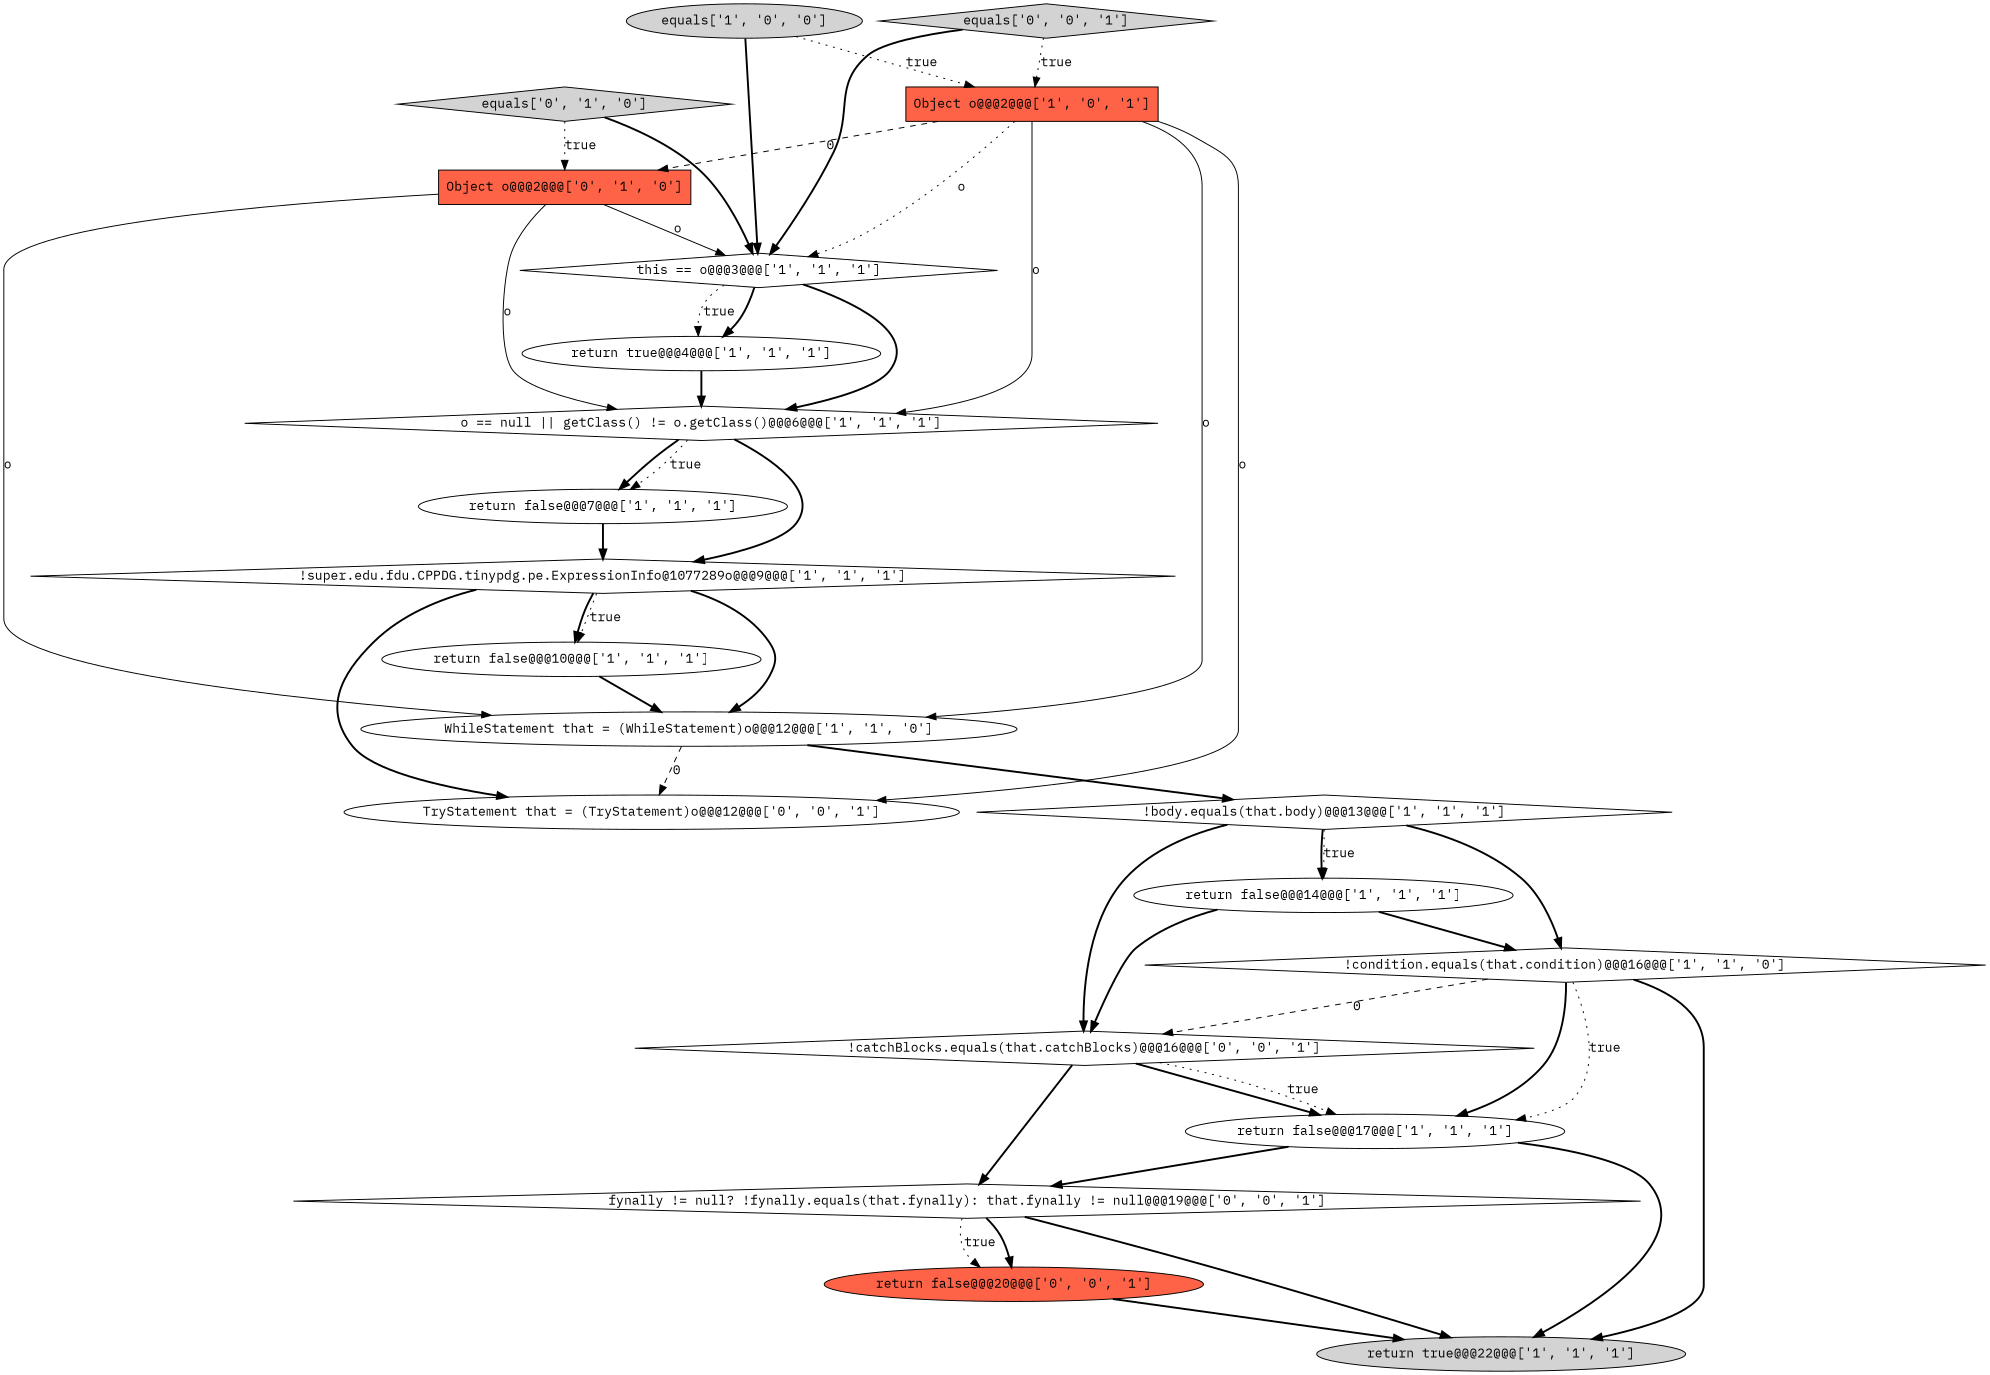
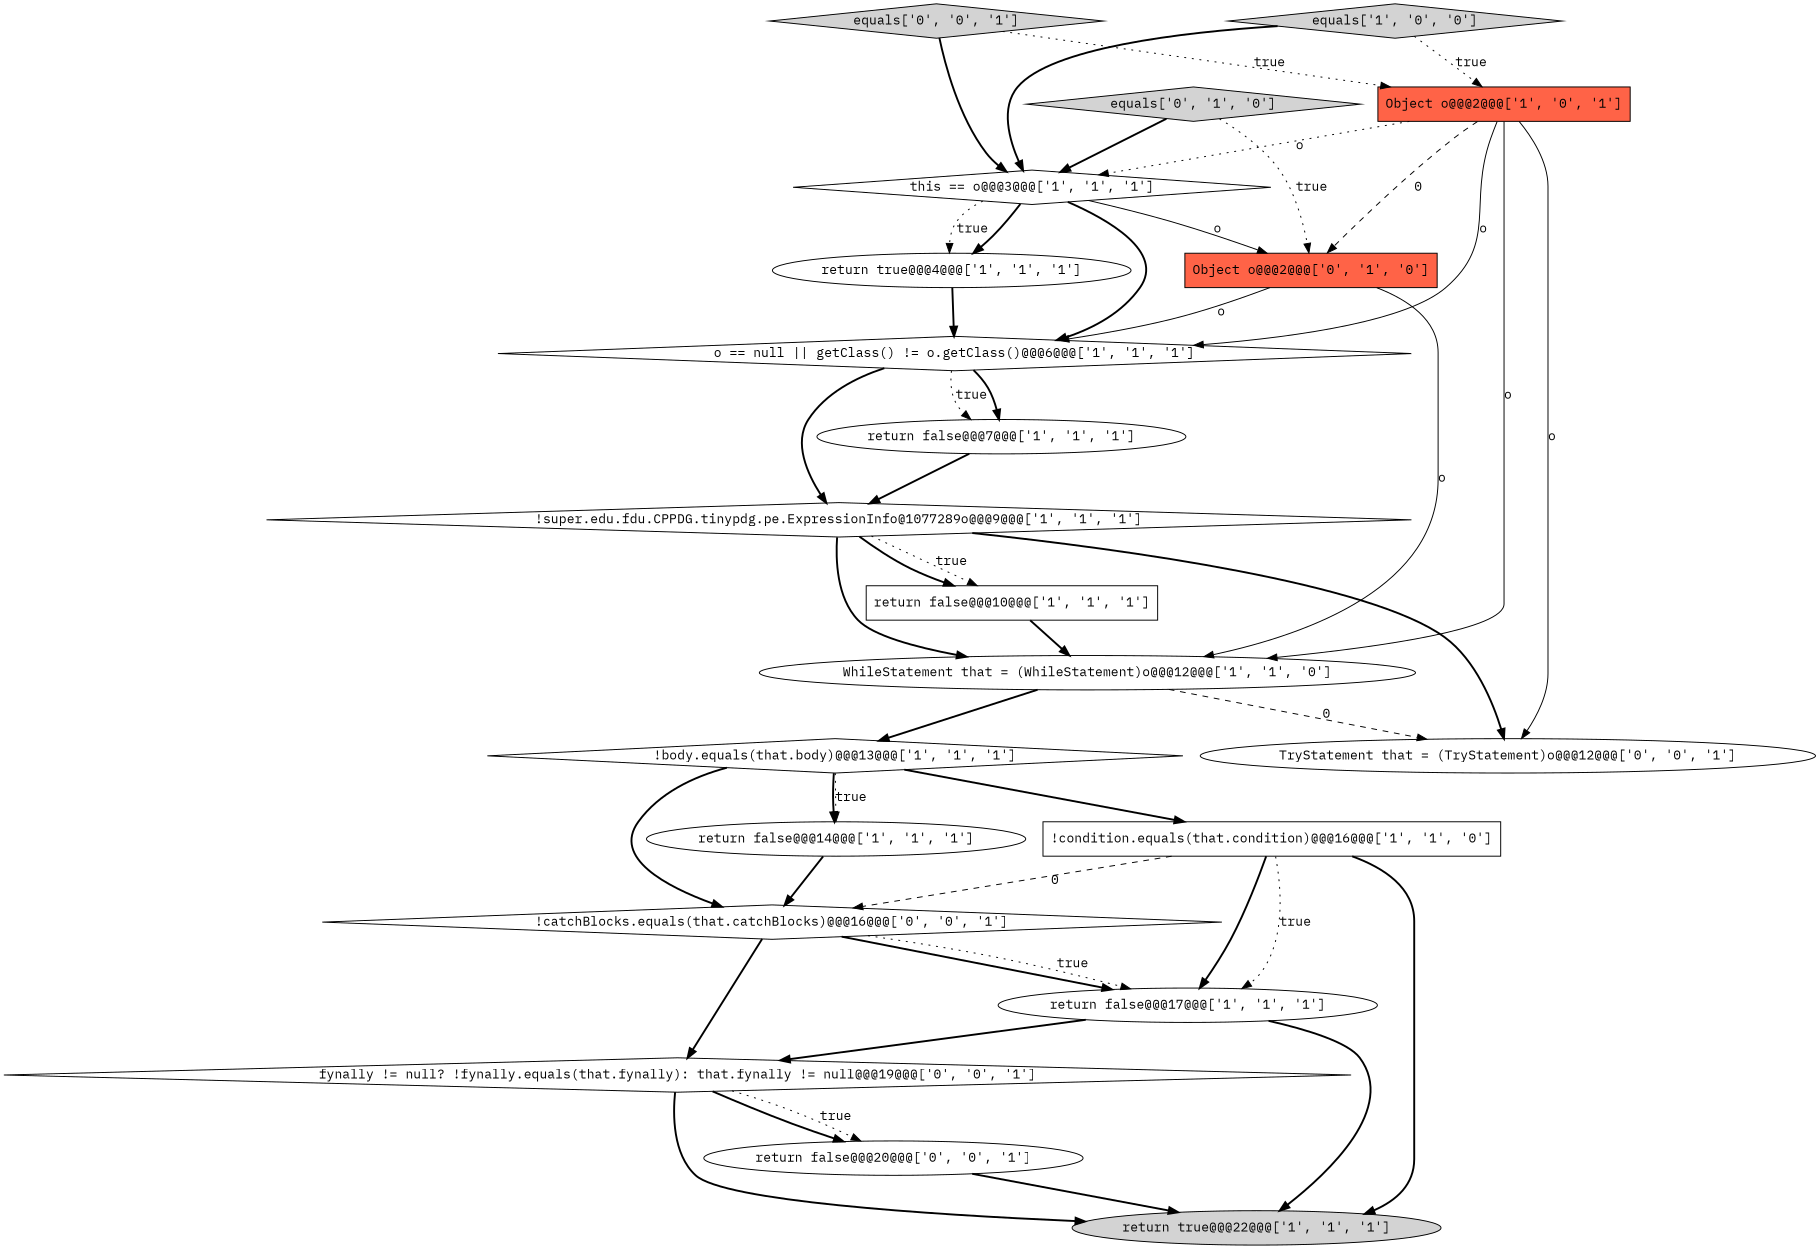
node "equals['1', '0', '0']": shape ellipse -> diamond
edge "Object o@@@2@@@['0', '1', '0']" -> "this == o@@@3@@@['1', '1', '1']": reversed
node "return false@@@10@@@['1', '1', '1']": shape ellipse -> box
edge "return false@@@14@@@['1', '1', '1']" -> "!condition.equals(that.condition)@@@16@@@['1', '1', '0']": removed
node "!condition.equals(that.condition)@@@16@@@['1', '1', '0']": shape diamond -> box
node "return false@@@20@@@['0', '0', '1']": fillcolor tomato -> white
